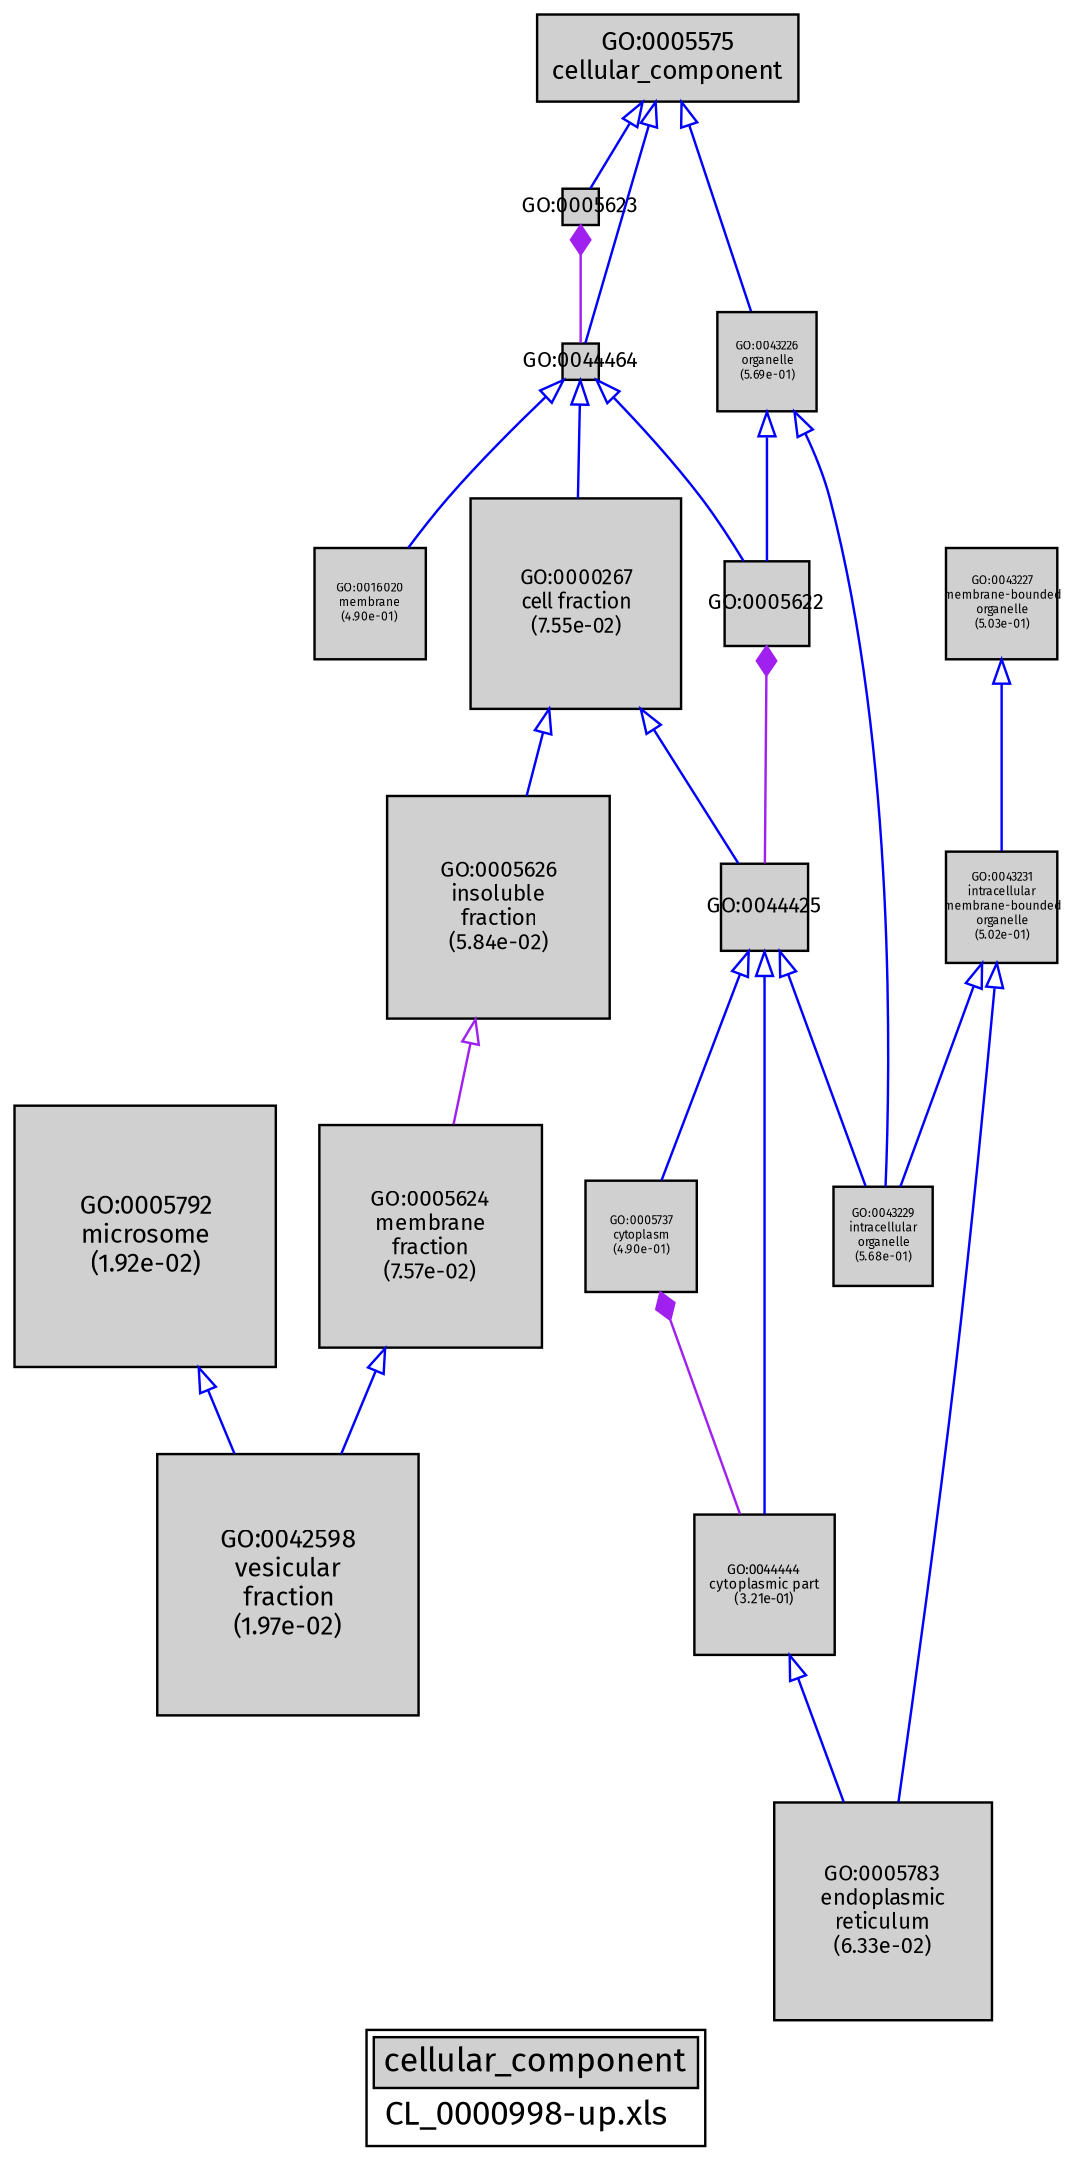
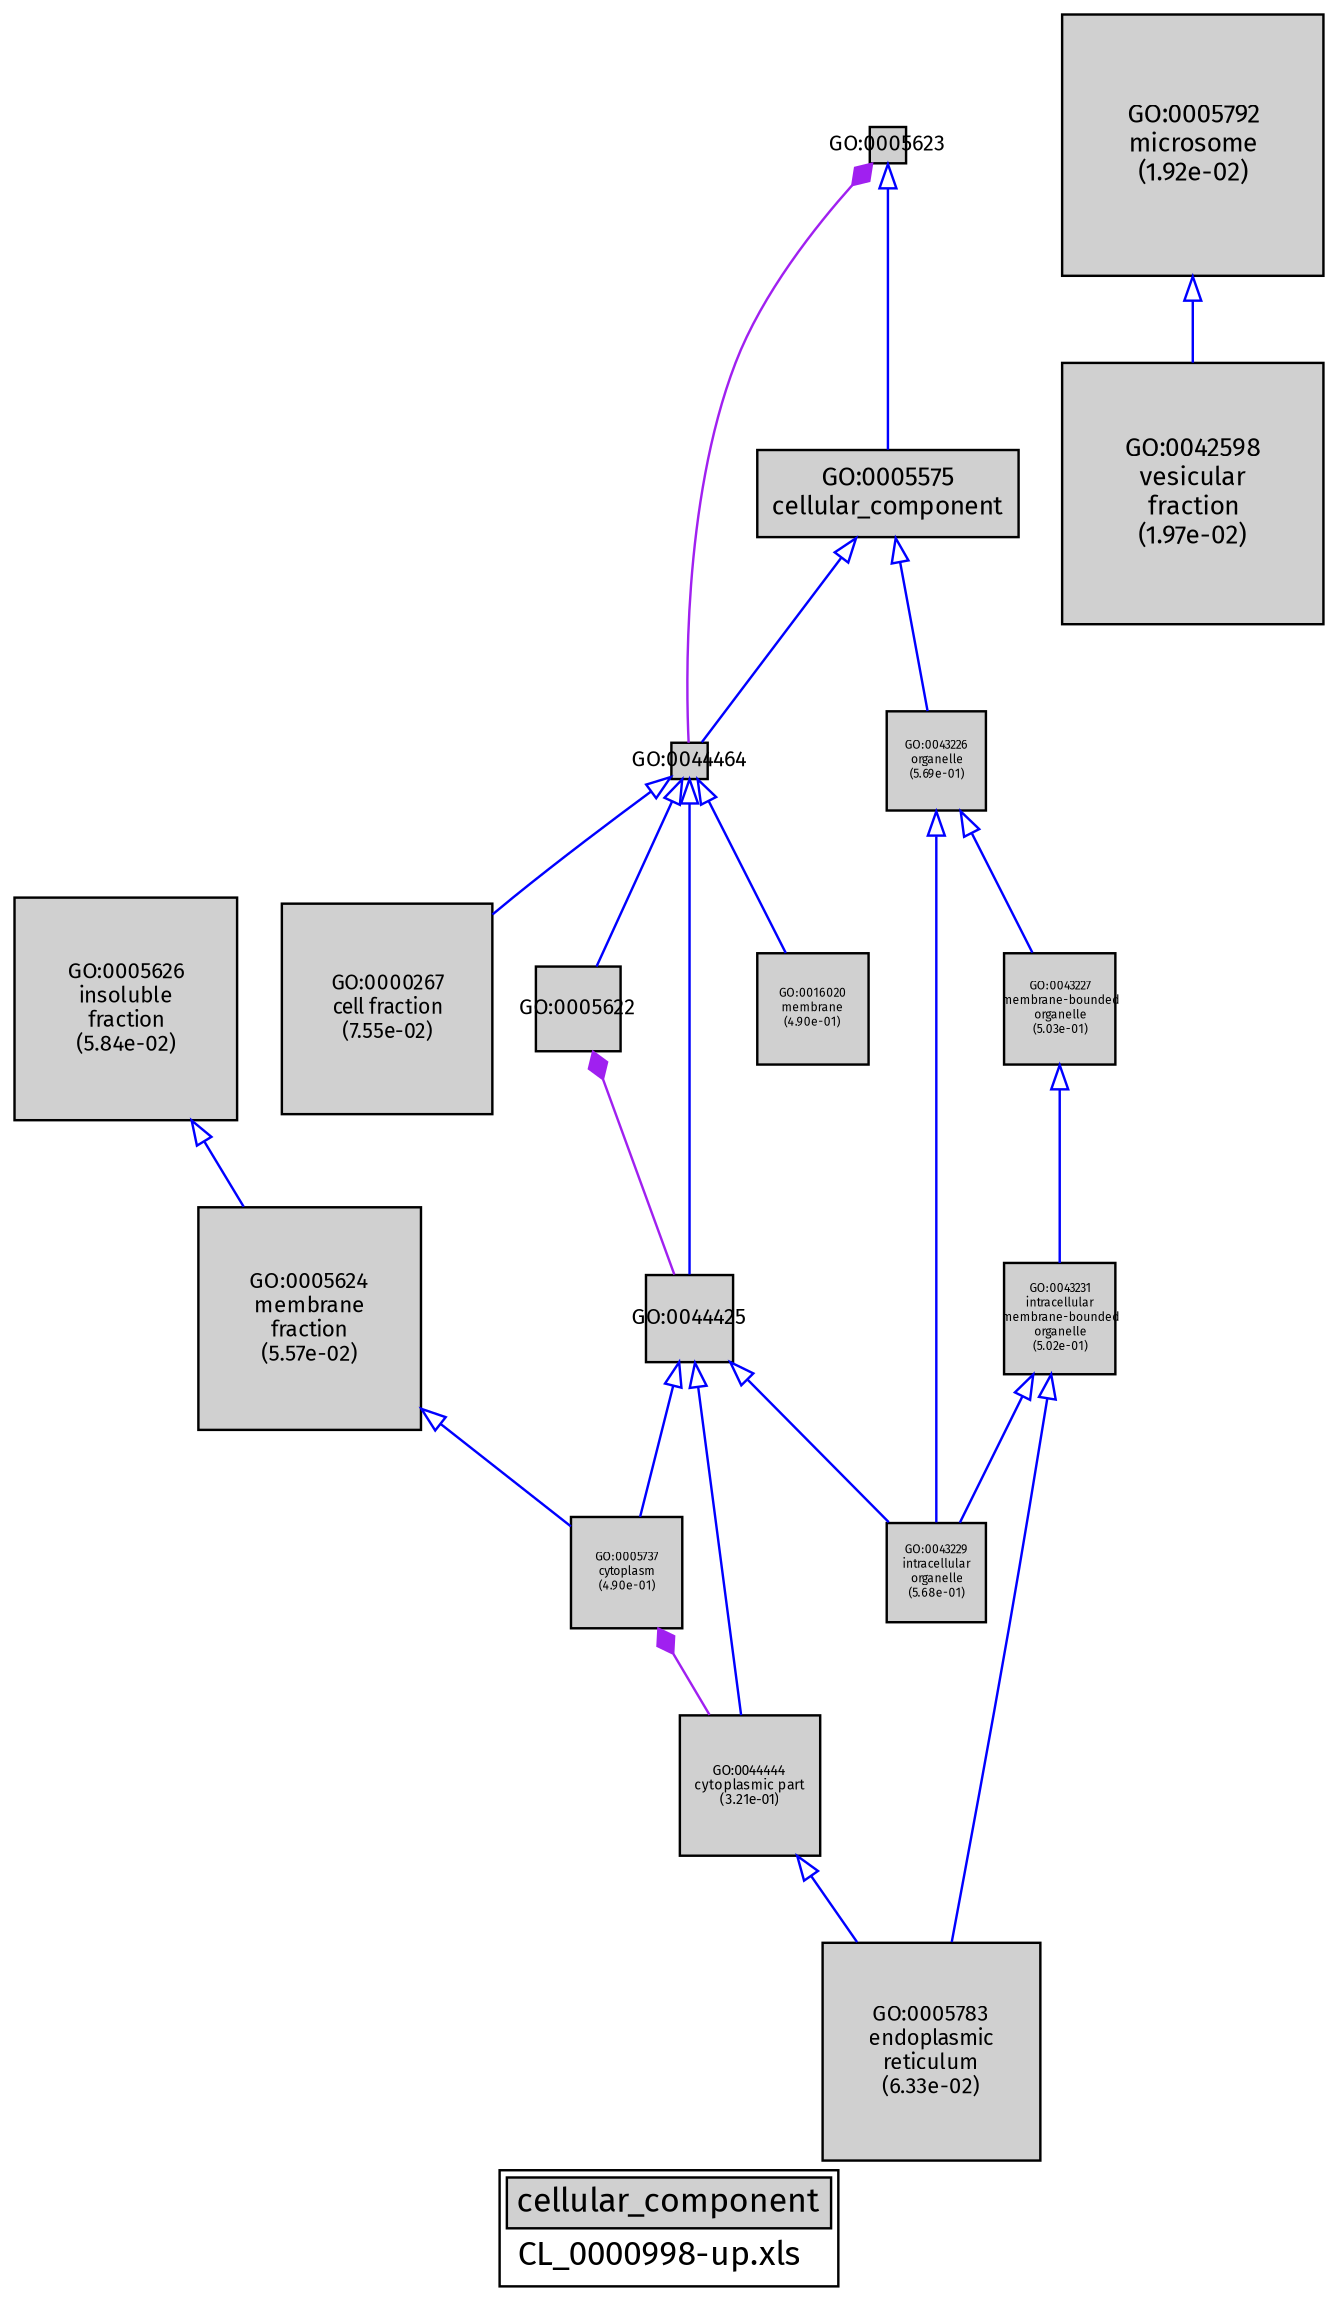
edge "GO:0005623" -> "GO:0005575": reversed
edge "GO:0005622" -> "GO:0043226": now "GO:0043227" -> "GO:0043226"
edge "GO:0005626" -> "GO:0000267": removed
edge "GO:0044425" -> "GO:0000267": now "GO:0044425" -> "GO:0044464"
edge "GO:0005624" -> "GO:0005626": color purple -> blue
node "GO:0005624": text "(7.57e-02)" -> "(5.57e-02)"
edge "GO:0042598" -> "GO:0005624": now "GO:0005737" -> "GO:0005624"
